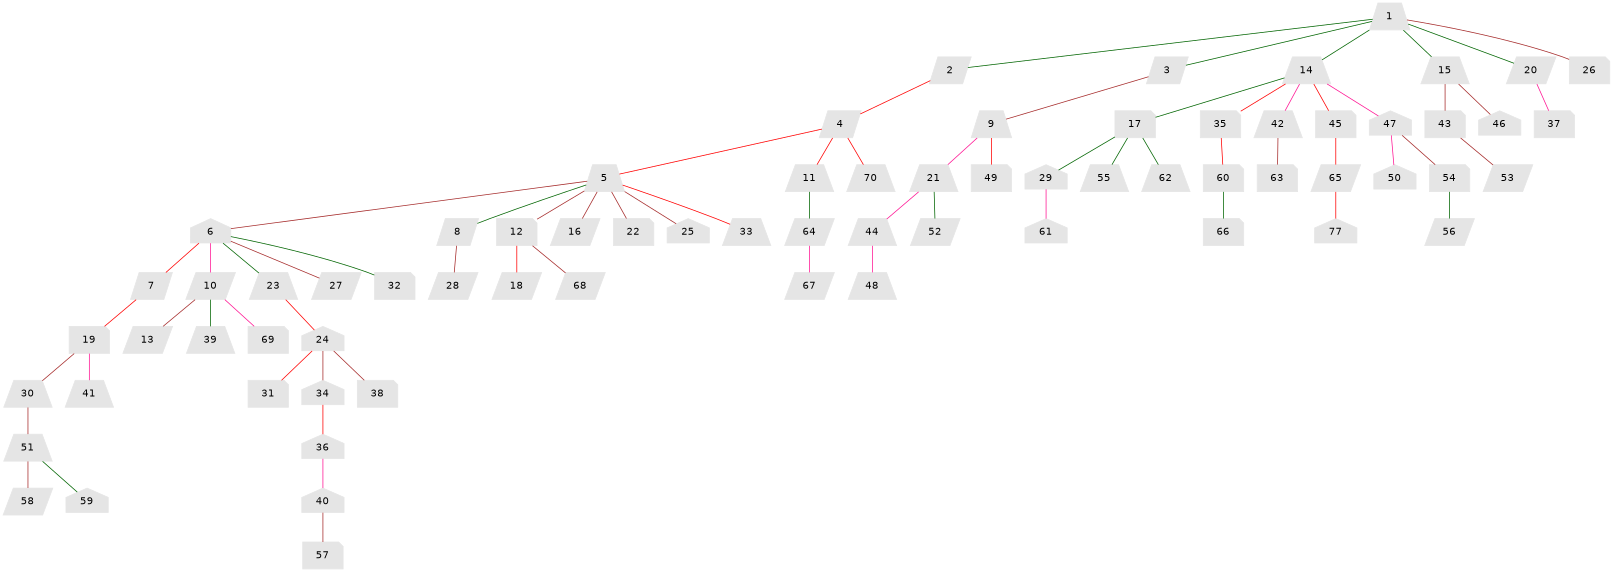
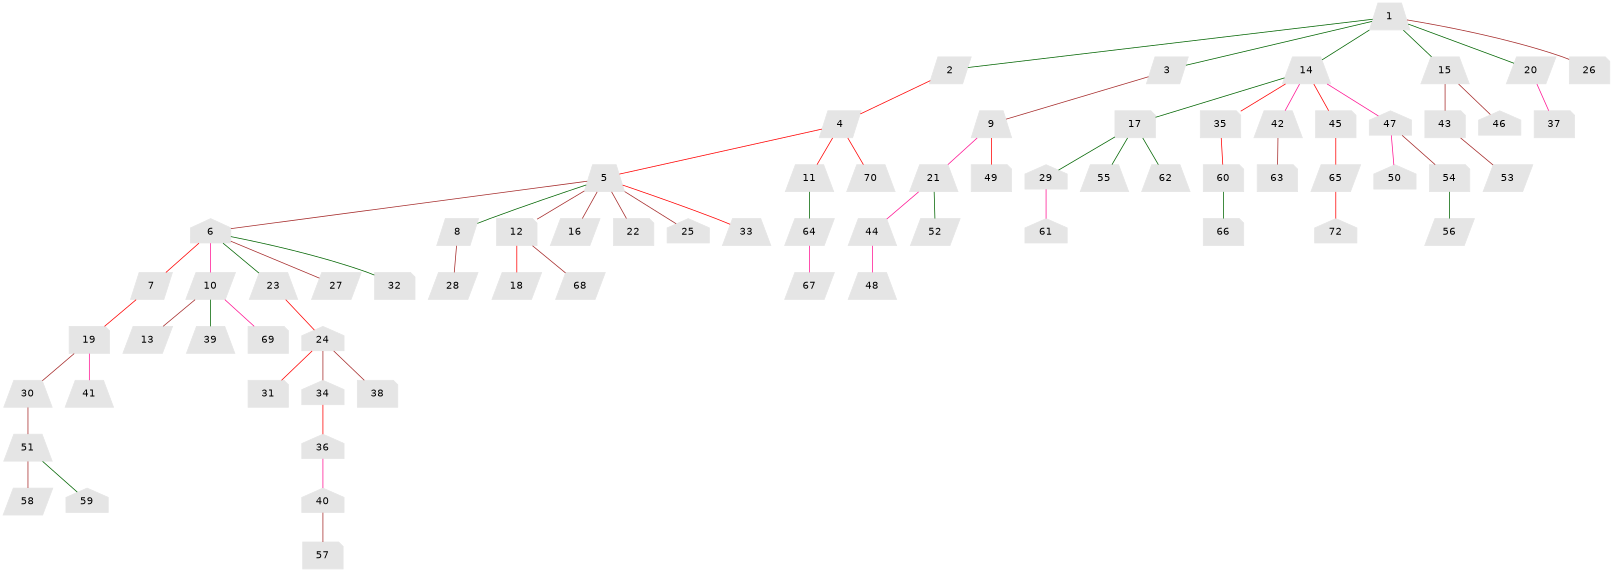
node "77": label "77" -> "72"
